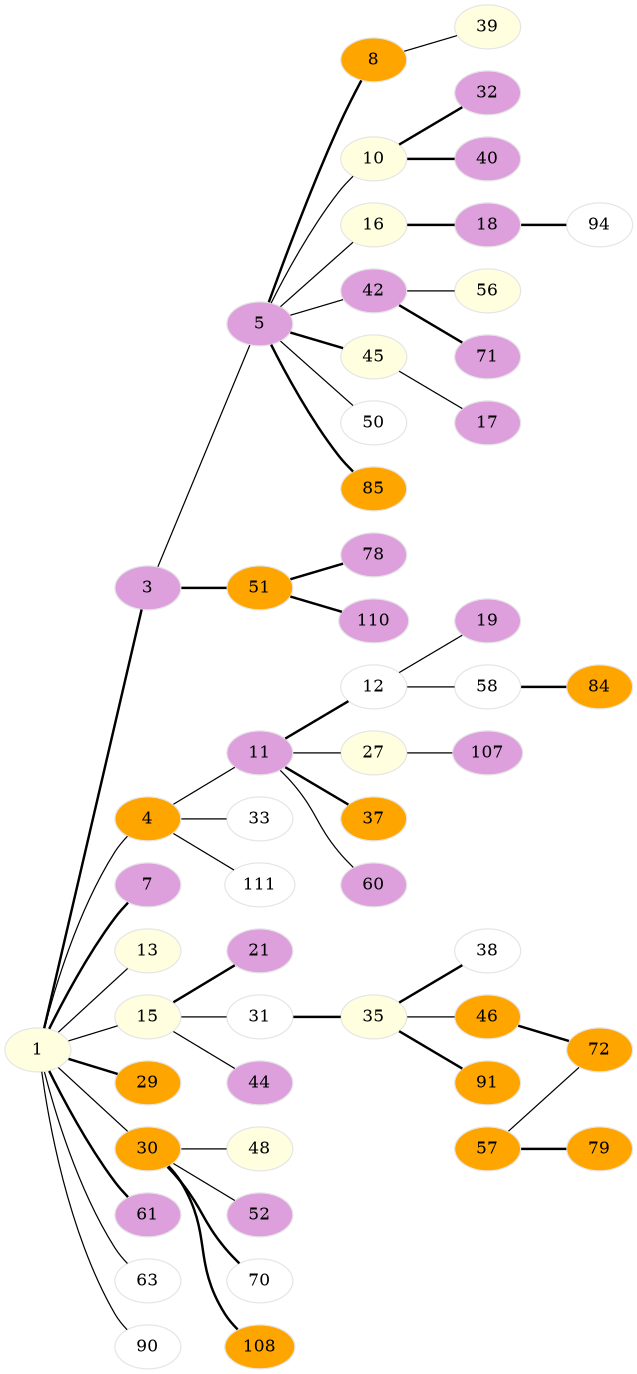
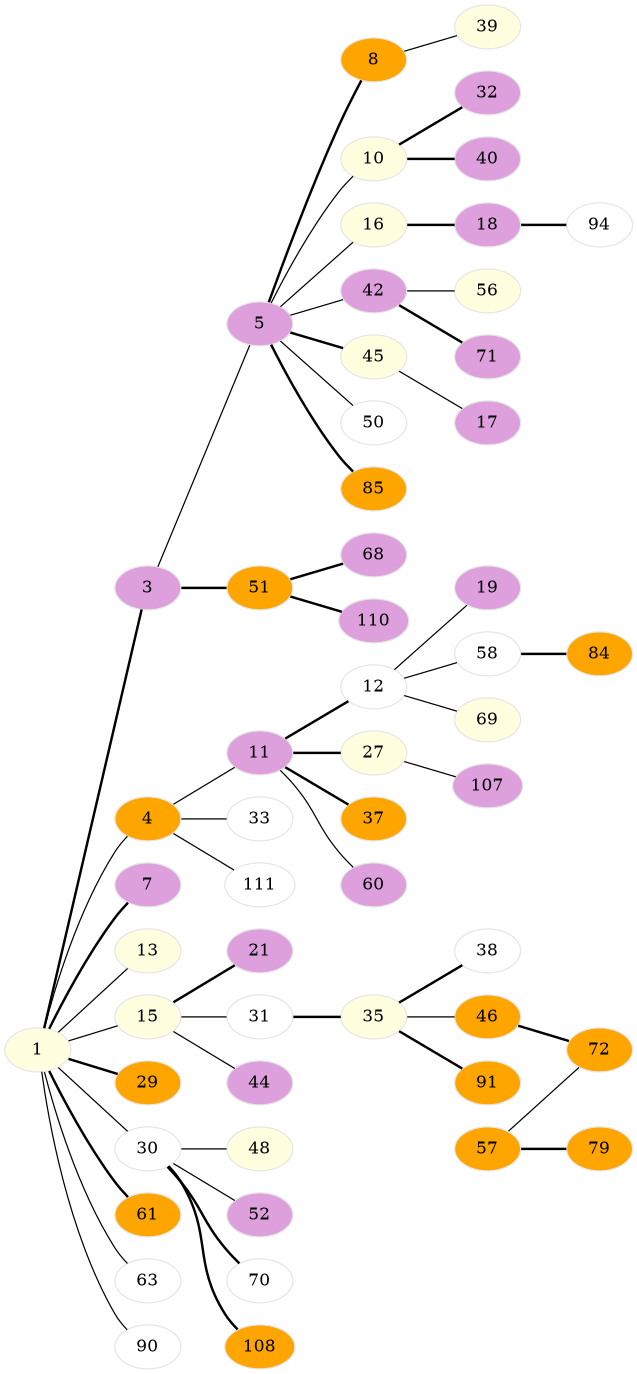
node "78": label "78" -> "68"
node "69": added
edge "11" -- "27": style solid -> bold
node "30": fillcolor orange -> white
node "61": fillcolor plum -> orange
